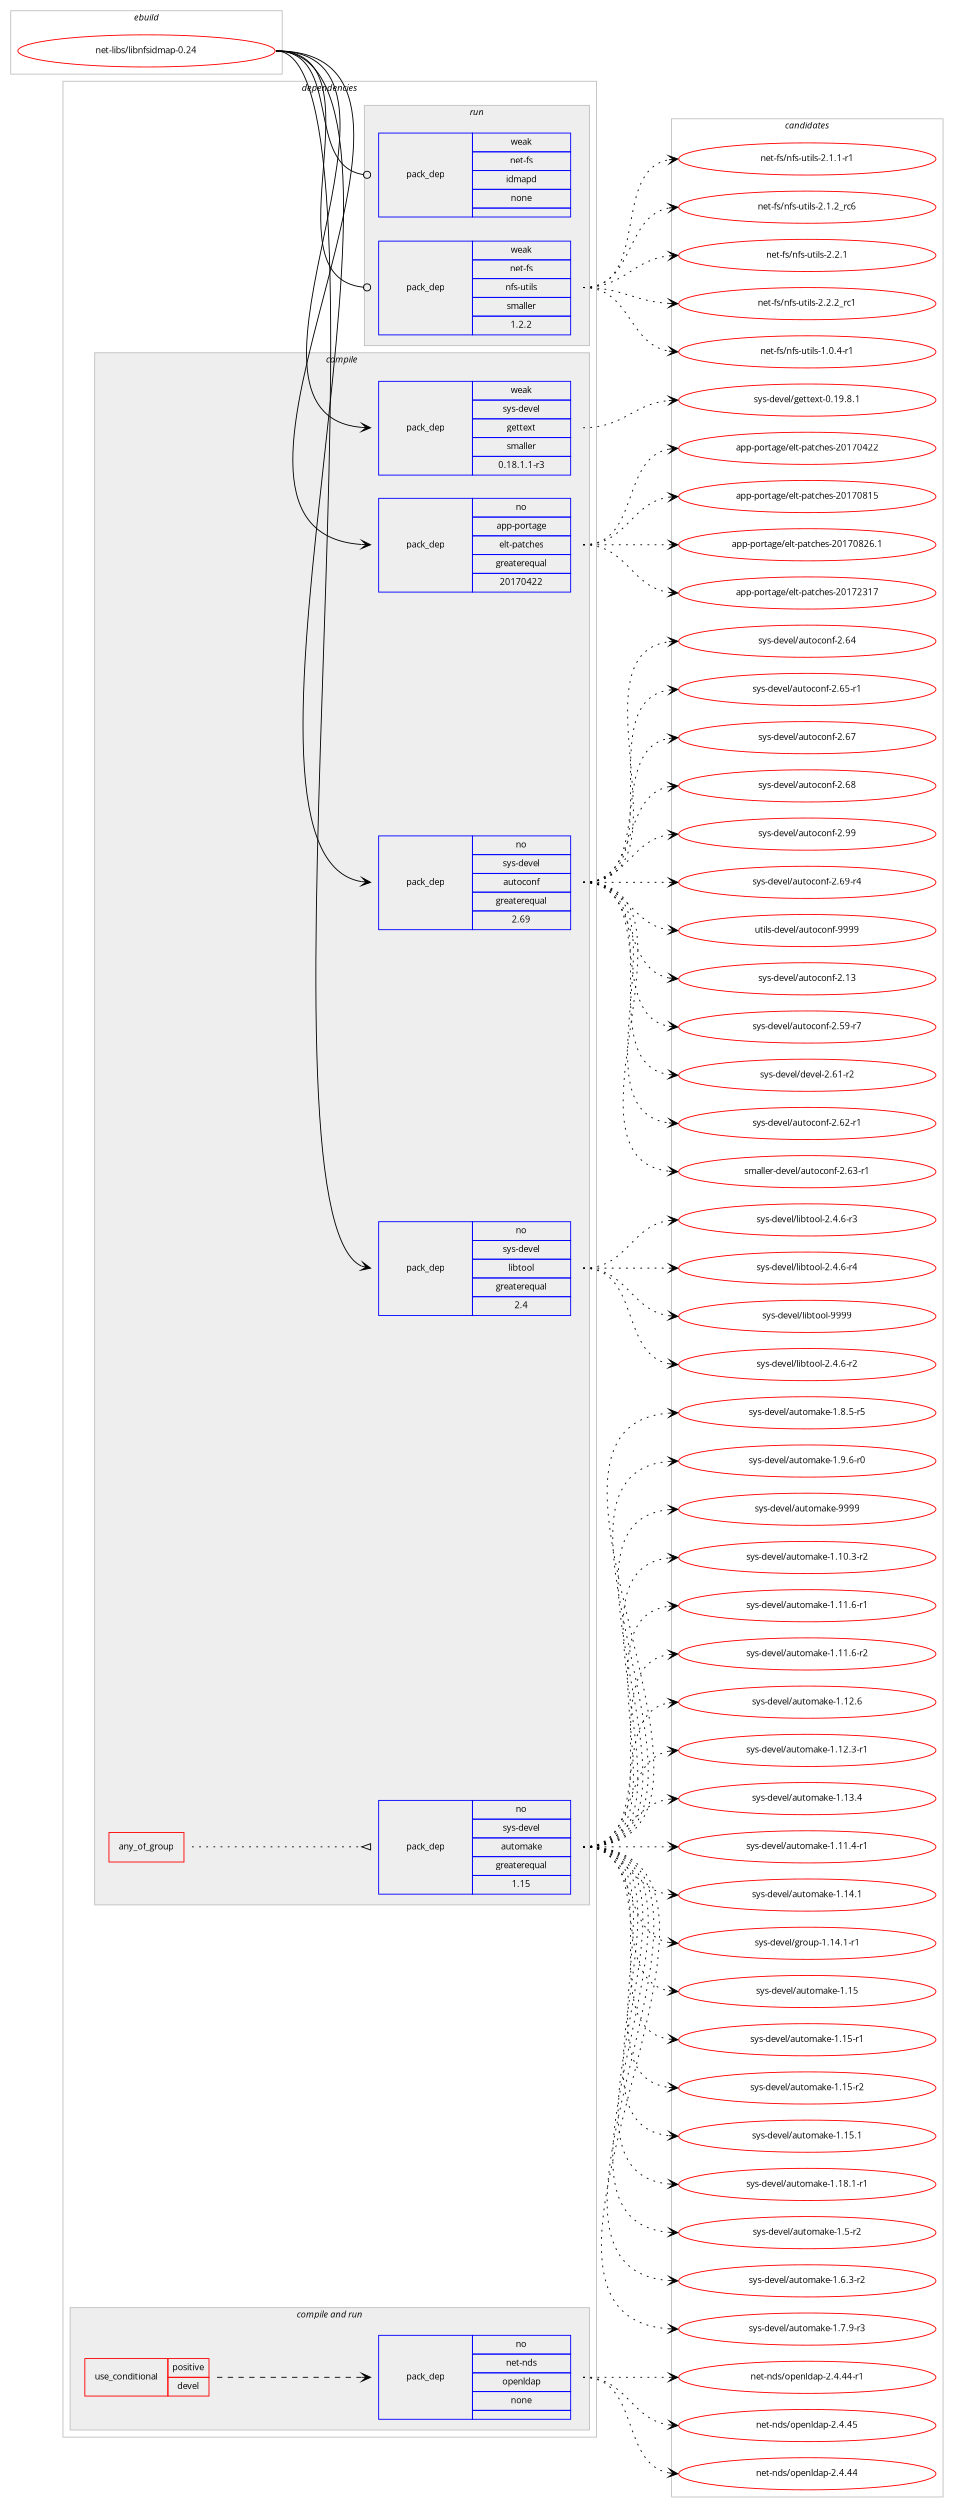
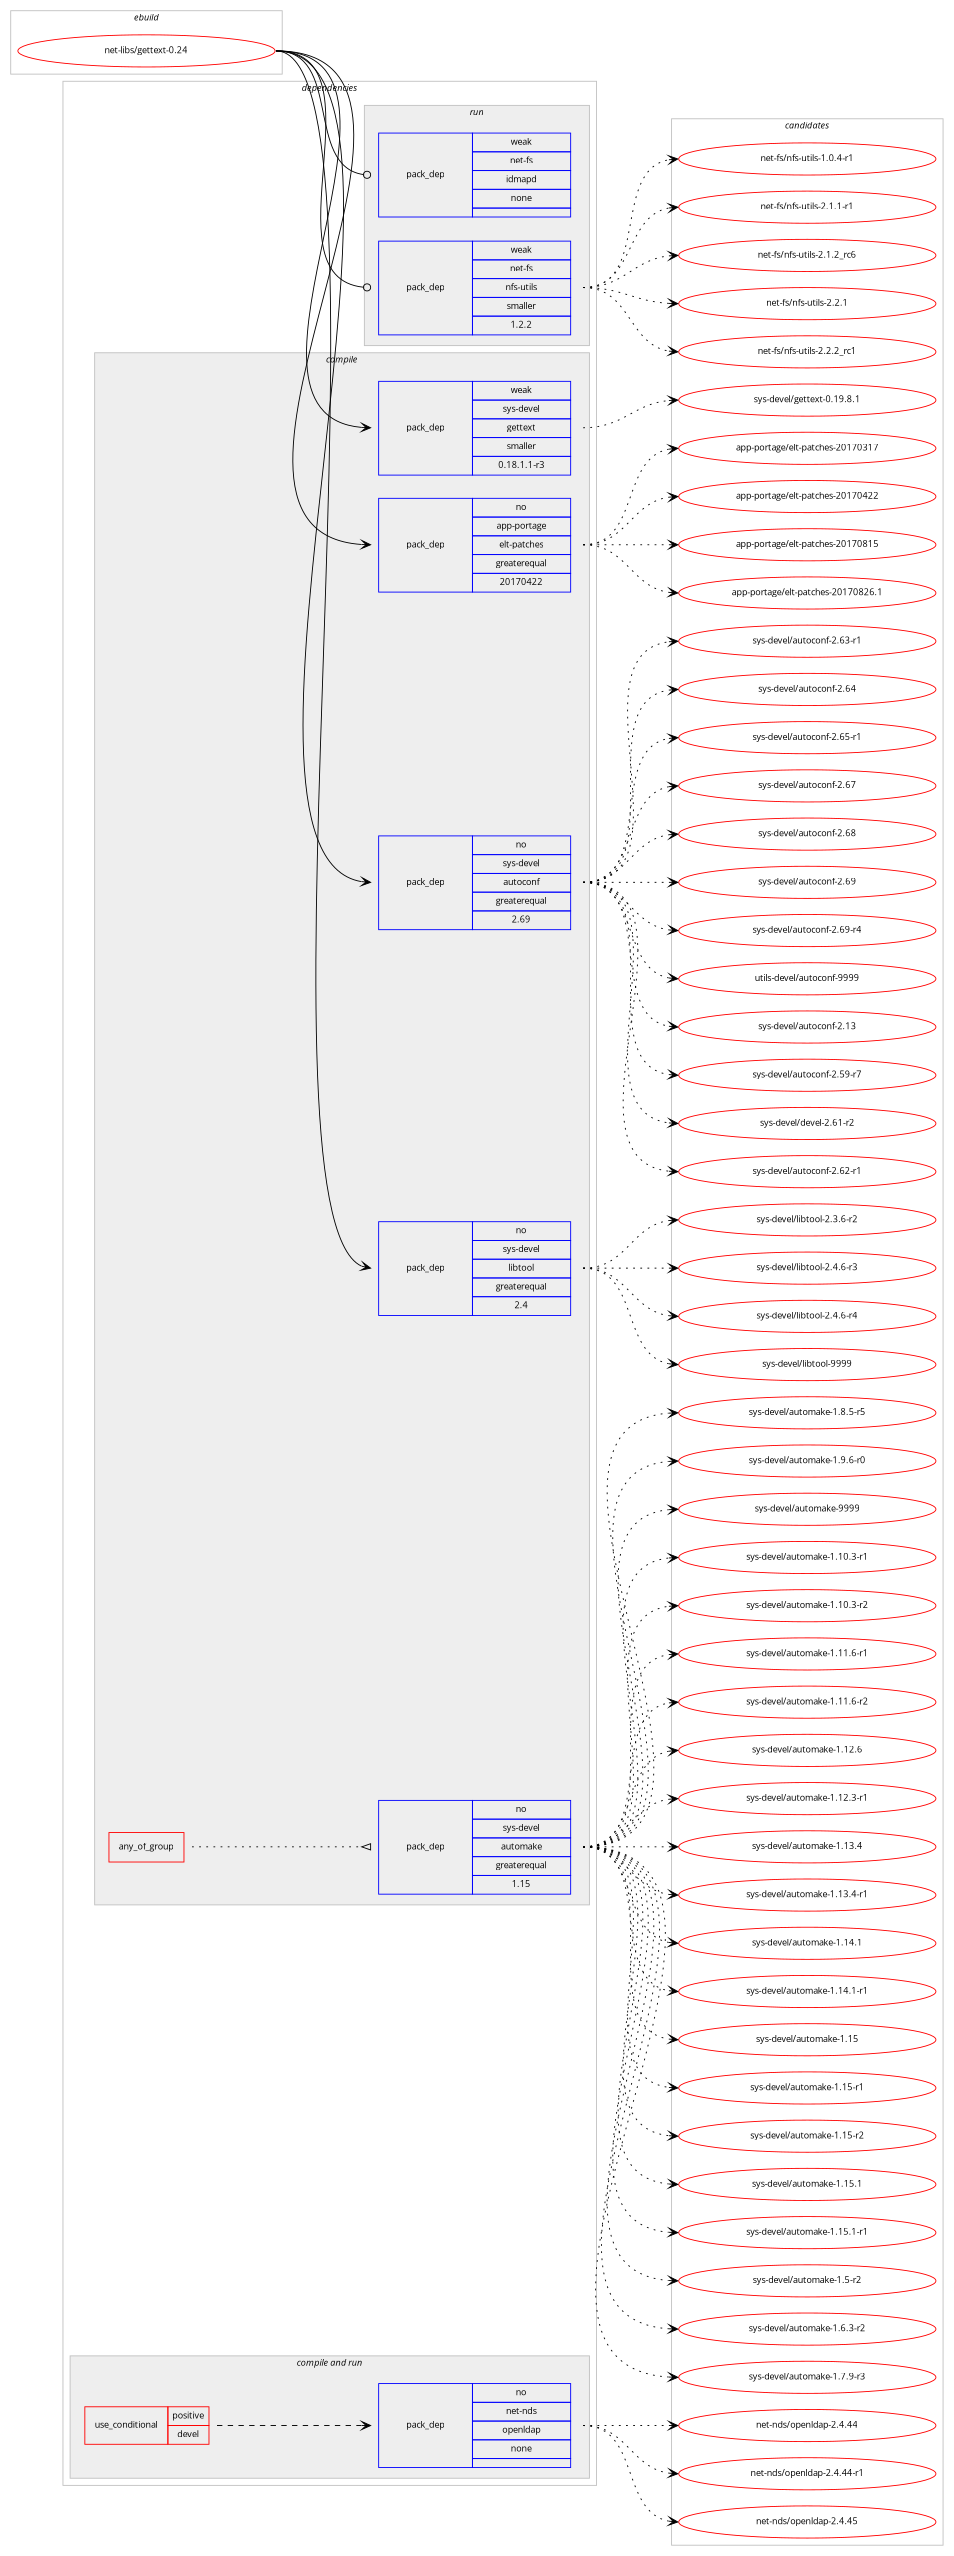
node "net-libs/libnfsidmap-0.24": label "net-libs/libnfsidmap-0.24" -> "net-libs/gettext-0.24"
node "app-portage/elt-patches-20172317": label "app-portage/elt-patches-20172317" -> "app-portage/elt-patches-20170317"
node "sys-devel/autoconf-2.99": label "sys-devel/autoconf-2.99" -> "sys-devel/autoconf-2.69"
node "smaller-devel/autoconf-2.63-r1": label "smaller-devel/autoconf-2.63-r1" -> "sys-devel/autoconf-2.63-r1"
node "sys-devel/libtool-2.4.6-r2": label "sys-devel/libtool-2.4.6-r2" -> "sys-devel/libtool-2.3.6-r2"
node "sys-devel/automake-1.10.3-r1": added
node "sys-devel/automake-1.11.4-r1": label "sys-devel/automake-1.11.4-r1" -> "sys-devel/automake-1.13.4-r1"
node "sys-devel/group-1.14.1-r1": label "sys-devel/group-1.14.1-r1" -> "sys-devel/automake-1.14.1-r1"
node "sys-devel/automake-1.18.1-r1": label "sys-devel/automake-1.18.1-r1" -> "sys-devel/automake-1.15.1-r1"
